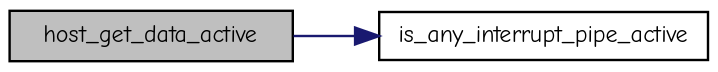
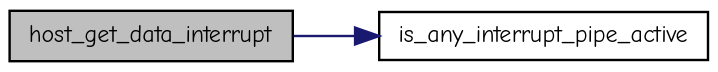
node "host_get_data_active": label "host_get_data_active" -> "host_get_data_interrupt"
